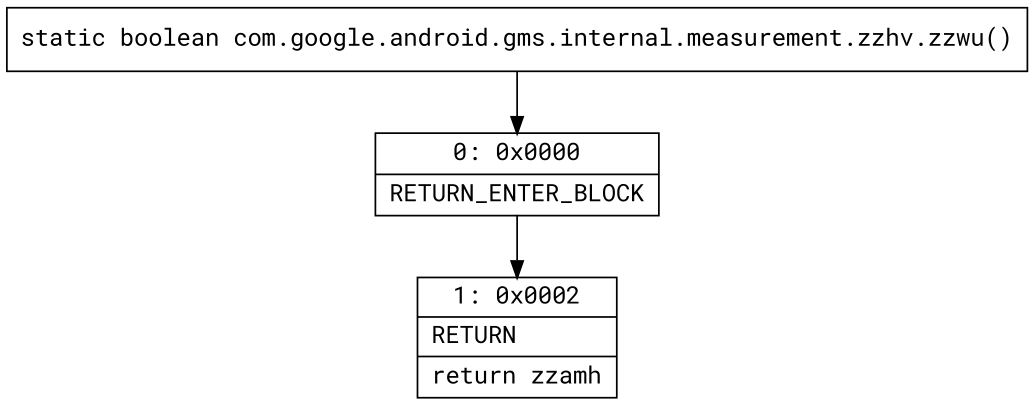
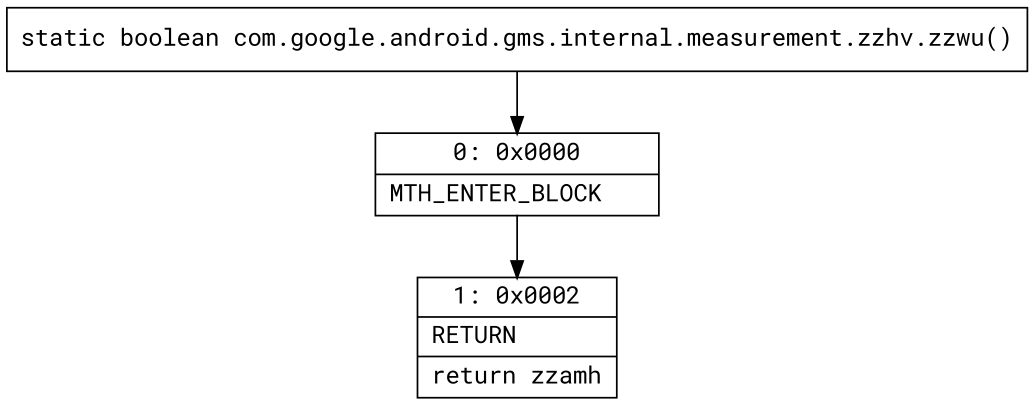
node "0: 0x0000": text "RETURN_ENTER_BLOCK" -> "MTH_ENTER_BLOCK"
